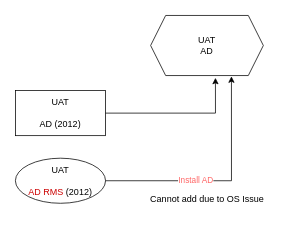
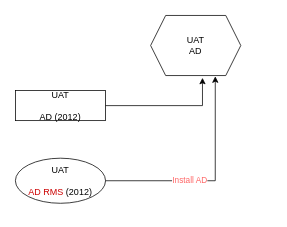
node "UAT AD": size 113x60 -> 90x60
node "UAT AD (2012)": size 90x45 -> 90x30
node "Cannot add due to OS Issue": removed
